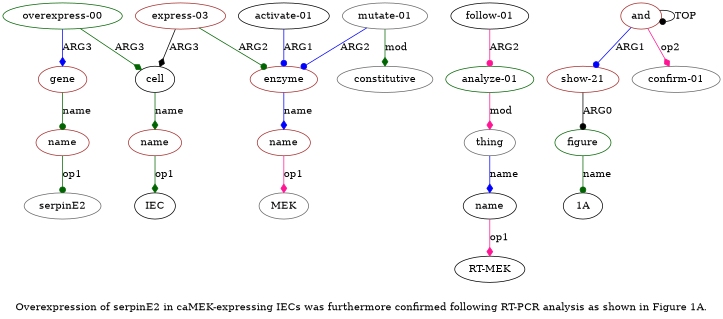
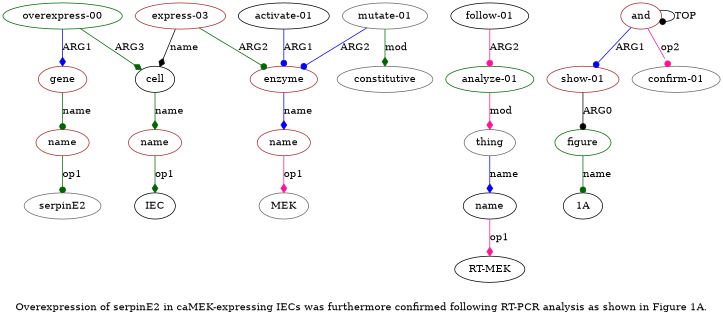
edge "and" -> "confirm-01": arrowhead diamond -> dot
edge "overexpress-00" -> "gene": label "ARG3" -> "ARG1"
edge "express-03" -> "cell": label "ARG3" -> "name"
node "show-21": label "show-21" -> "show-01"
